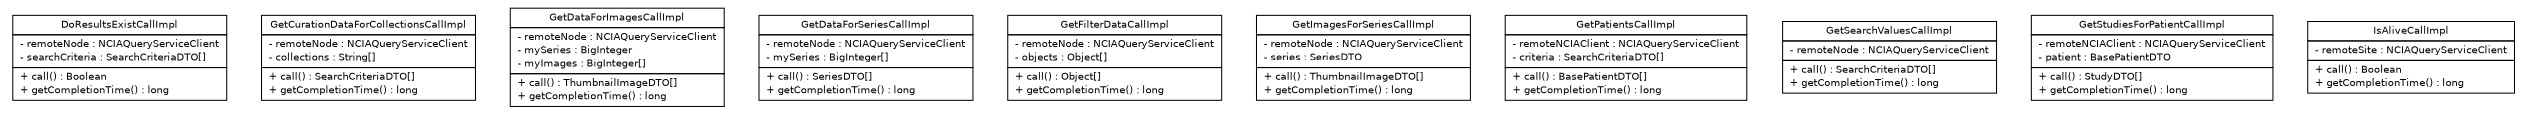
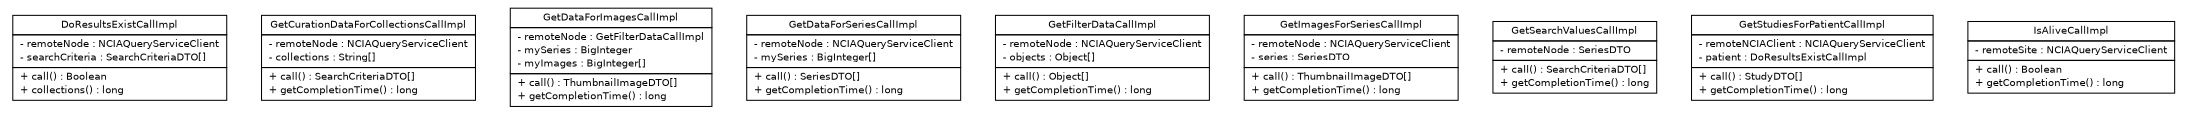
node "GetDataForImagesCallImpl": text "- remoteNode : NCIAQueryServiceClient" -> "- remoteNode : GetFilterDataCallImpl"
node "GetSearchValuesCallImpl": text "- remoteNode : NCIAQueryServiceClient" -> "- remoteNode : SeriesDTO"
node "GetPatientsCallImpl": removed
node "GetStudiesForPatientCallImpl": text "- patient : BasePatientDTO" -> "- patient : DoResultsExistCallImpl"
node "DoResultsExistCallImpl": text "+ getCompletionTime() : long" -> "+ collections() : long"
